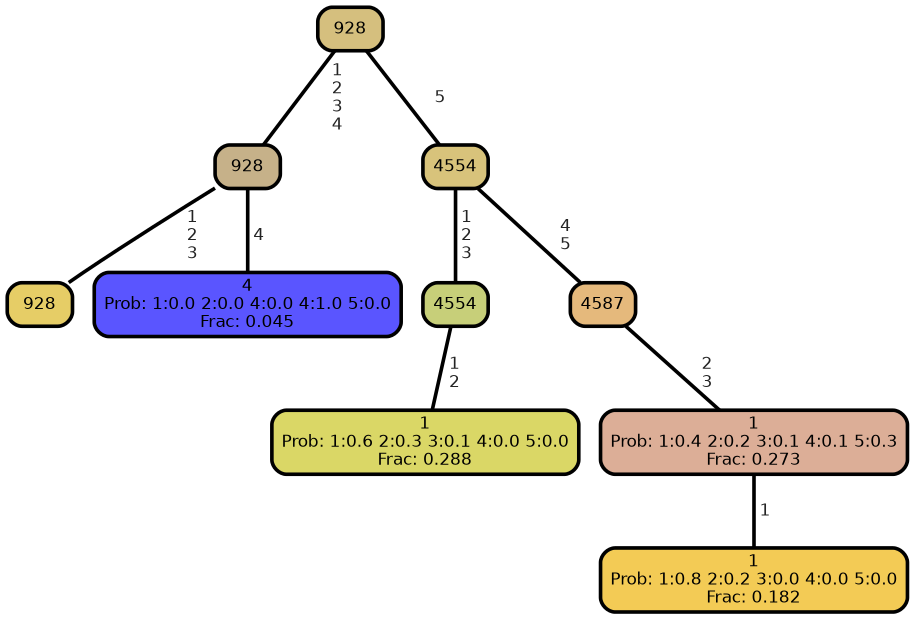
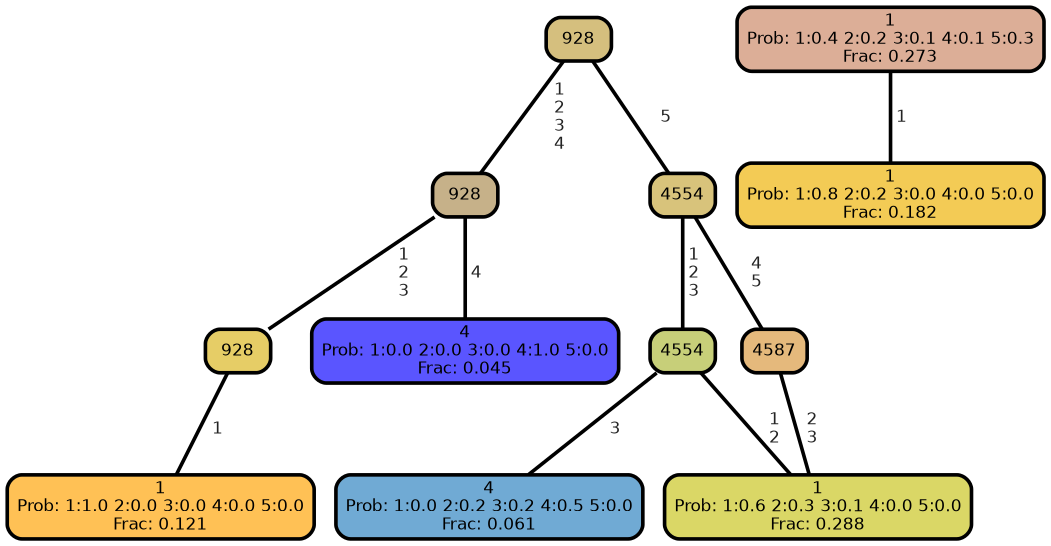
node "4 Prob: 1:0.0 2:0.0 4:0.0 4:1.0 5:0.0 Frac: 0.045": label "4 Prob: 1:0.0 2:0.0 4:0.0 4:1.0 5:0.0 Frac: 0.045" -> "4 Prob: 1:0.0 2:0.0 3:0.0 4:1.0 5:0.0 Frac: 0.045"
edge "4587" -- "1 Prob: 1:0.4 2:0.2 3:0.1 4:0.1 5:0.3 Frac: 0.273": now "4587" -- "1 Prob: 1:0.6 2:0.3 3:0.1 4:0.0 5:0.0 Frac: 0.288"
node "1 Prob: 1:1.0 2:0.0 3:0.0 4:0.0 5:0.0 Frac: 0.121": added
node "4 Prob: 1:0.0 2:0.2 3:0.2 4:0.5 5:0.0 Frac: 0.061": added
